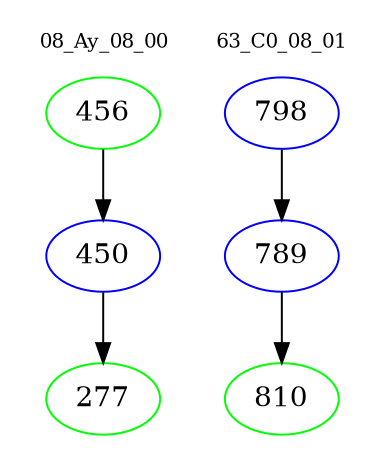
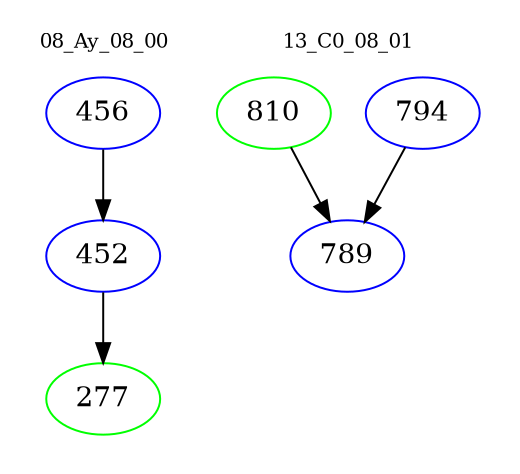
cluster "63_C0_08_01": label "63_C0_08_01" -> "13_C0_08_01"
node "456": color green -> blue
node "798": label "798" -> "794"
node "450": label "450" -> "452"
edge "789" -> "810": reversed
